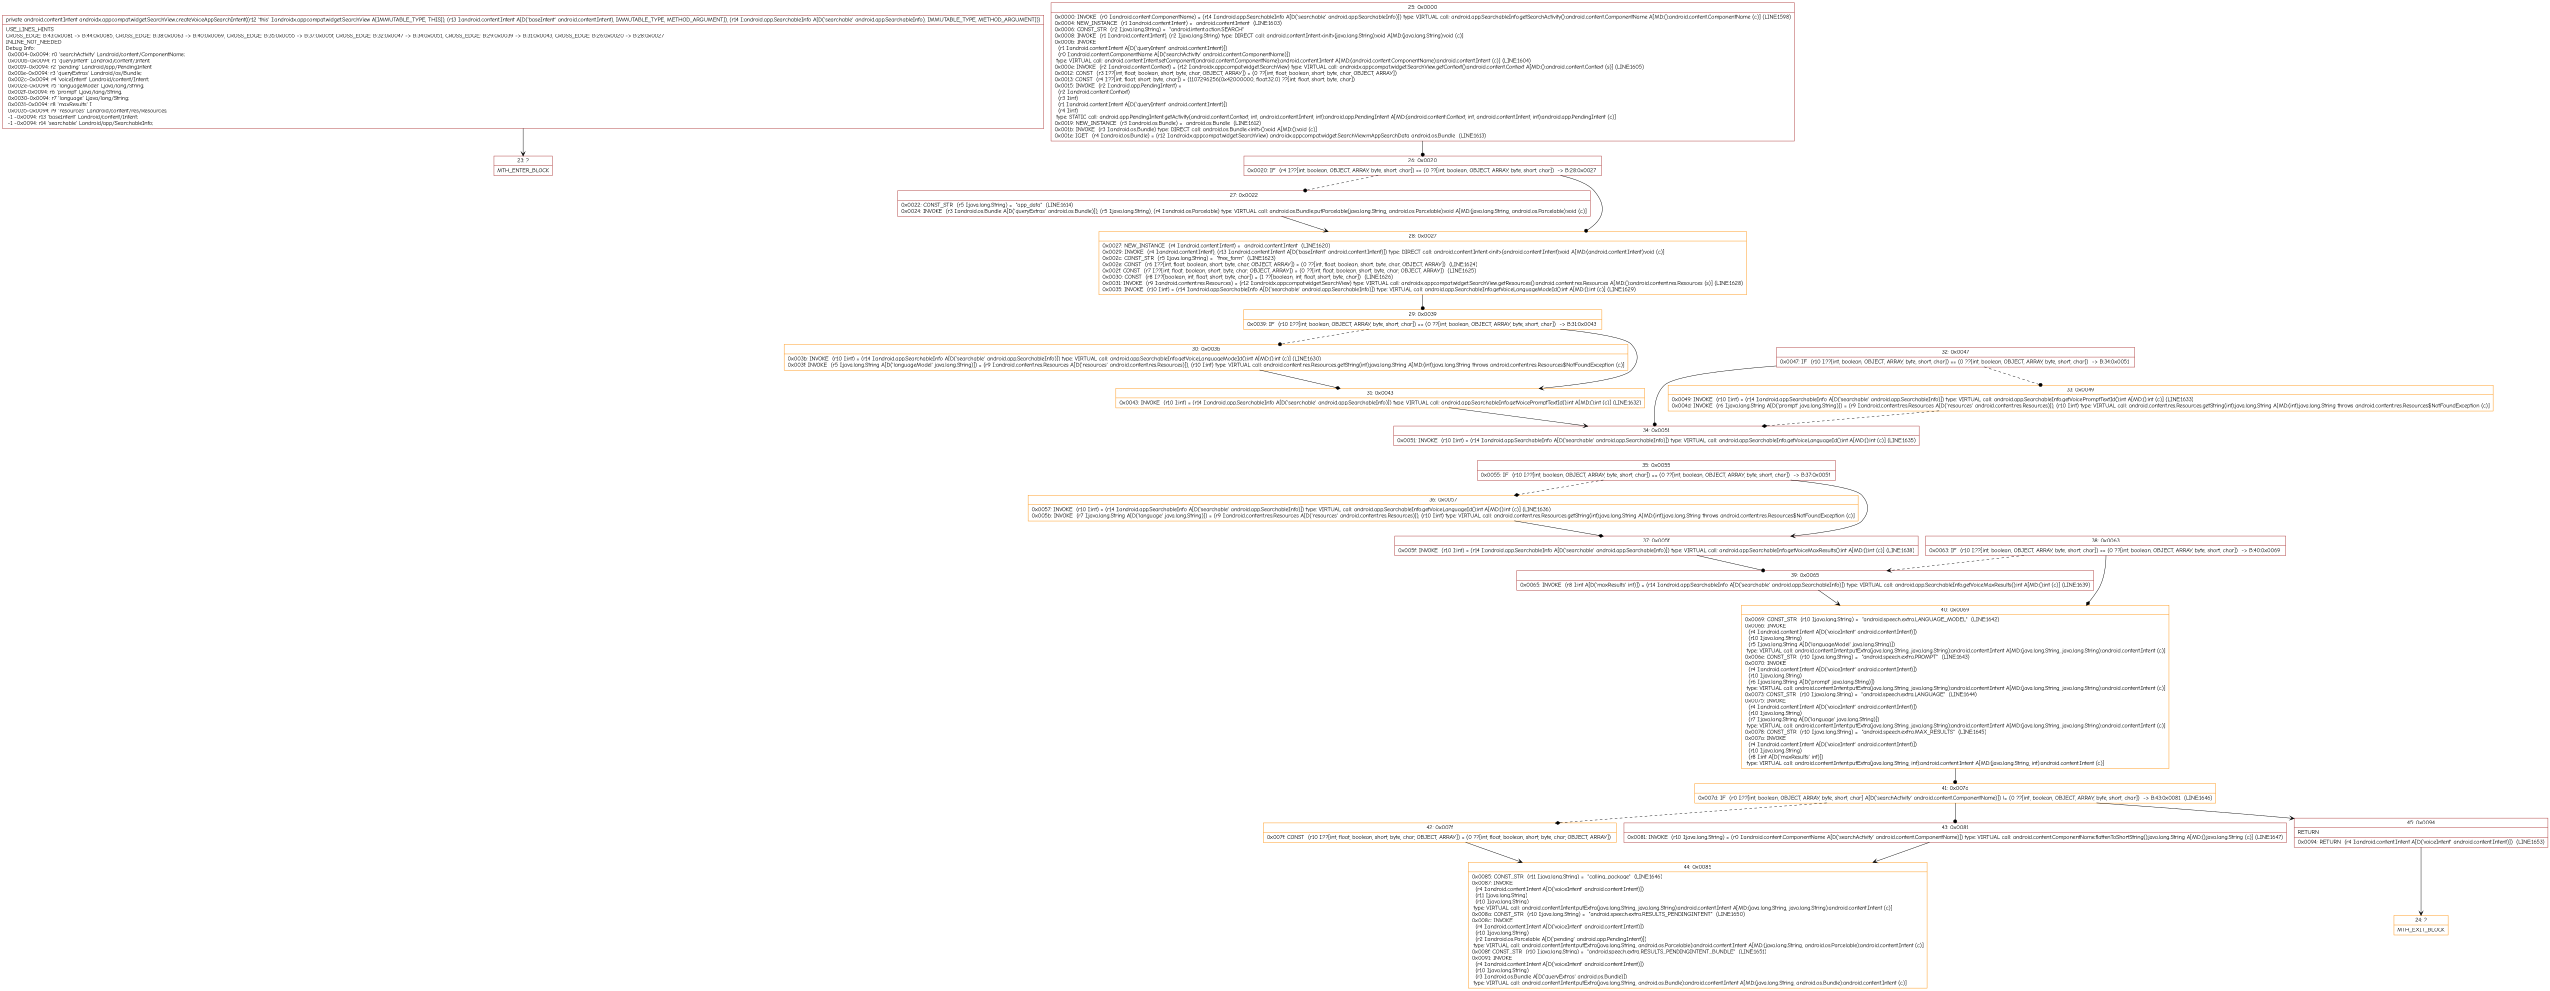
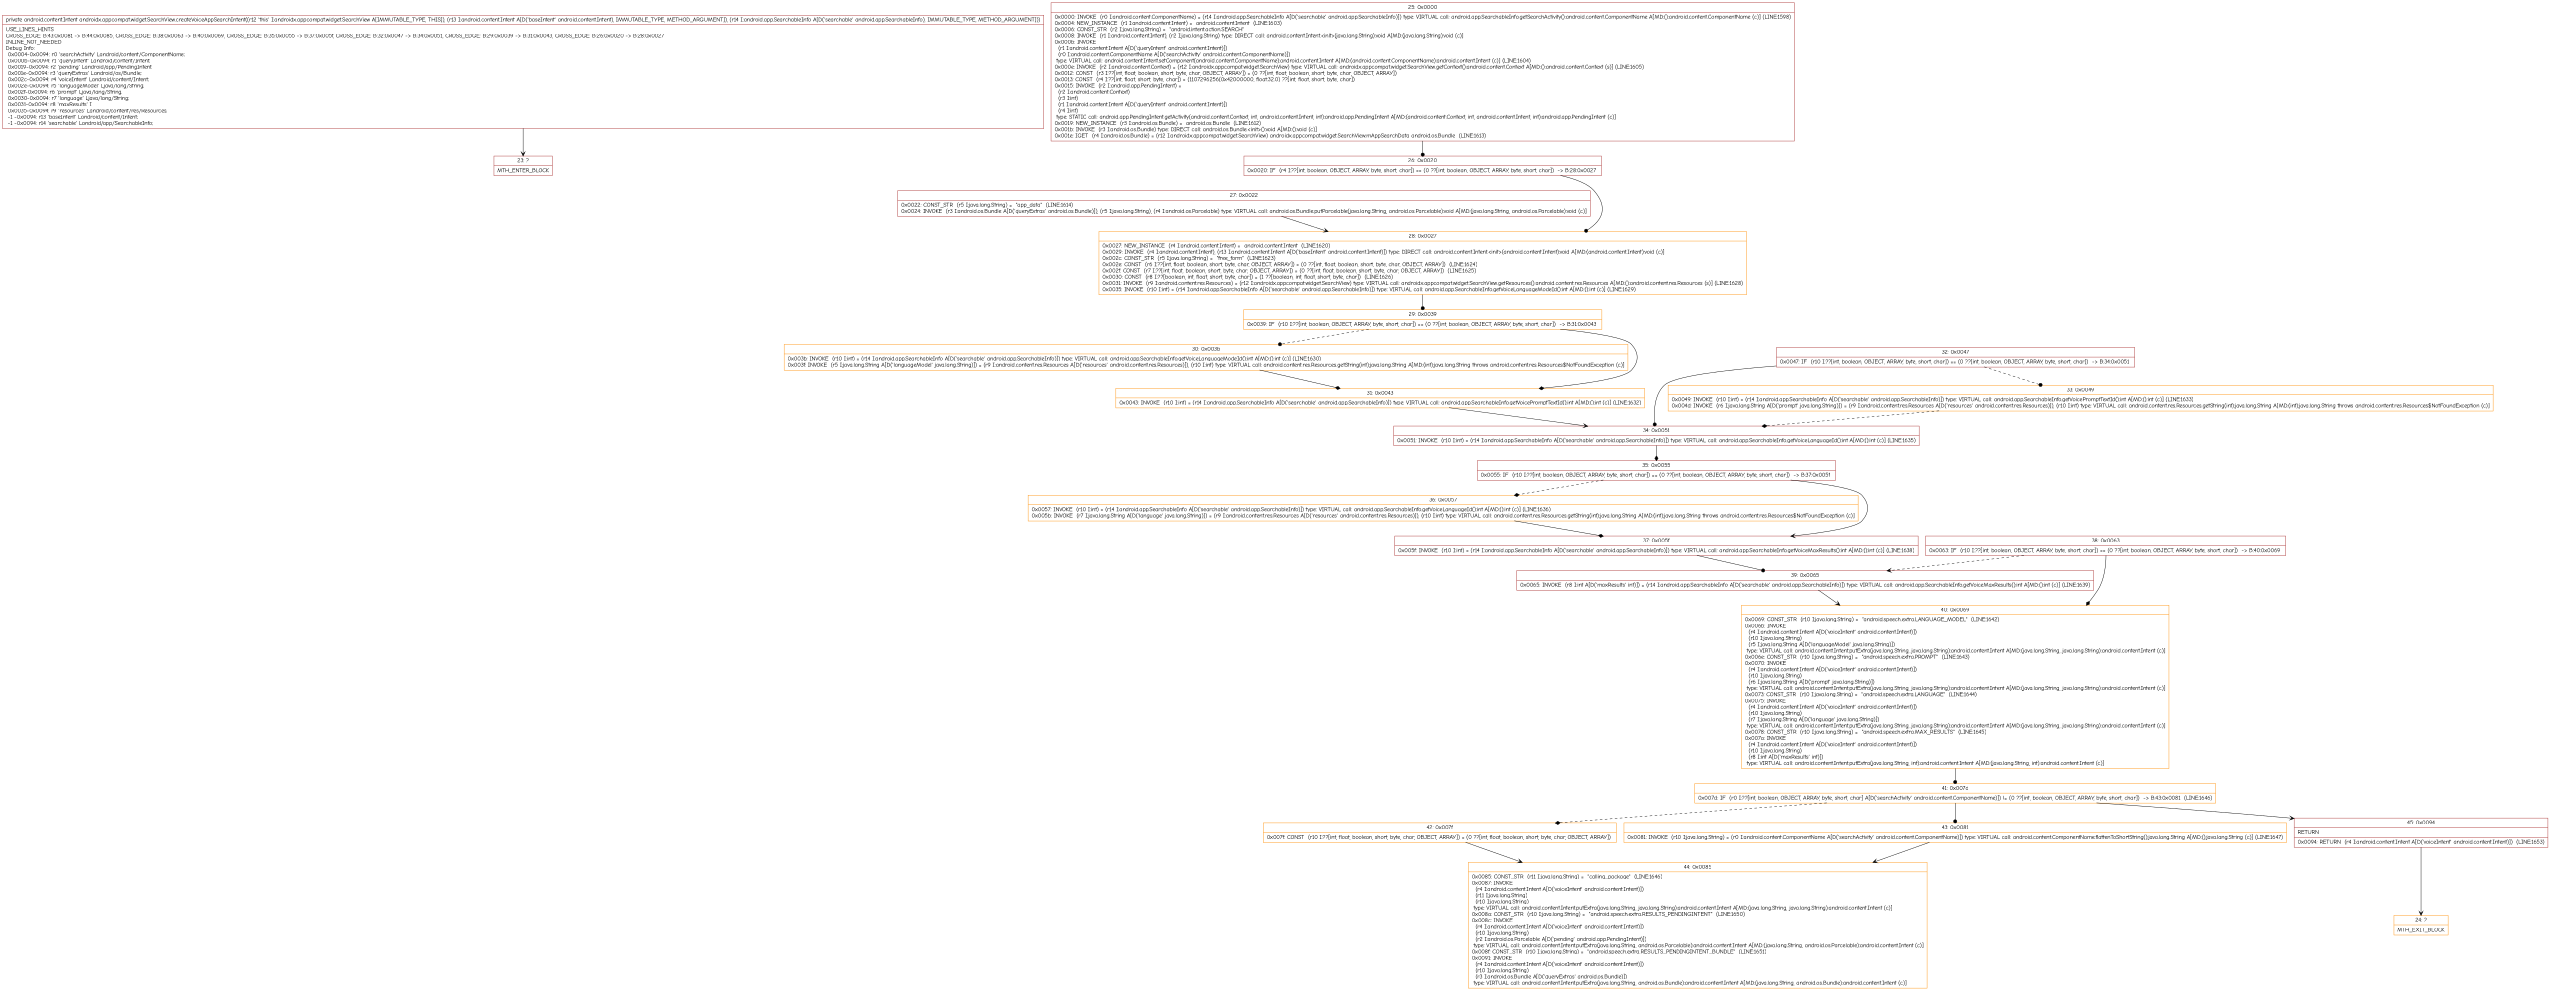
edge "26: 0x0020" -> "27: 0x0022": removed
edge "29: 0x0039" -> "31: 0x0043": arrowhead vee -> diamond
edge "34: 0x0051" -> "35: 0x0055": added
node "43: 0x0081": color brown -> darkorange
